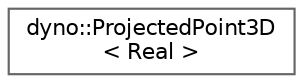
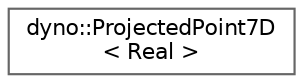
node "dyno::ProjectedPoint3D < Real >": label "dyno::ProjectedPoint3D < Real >" -> "dyno::ProjectedPoint7D < Real >"
